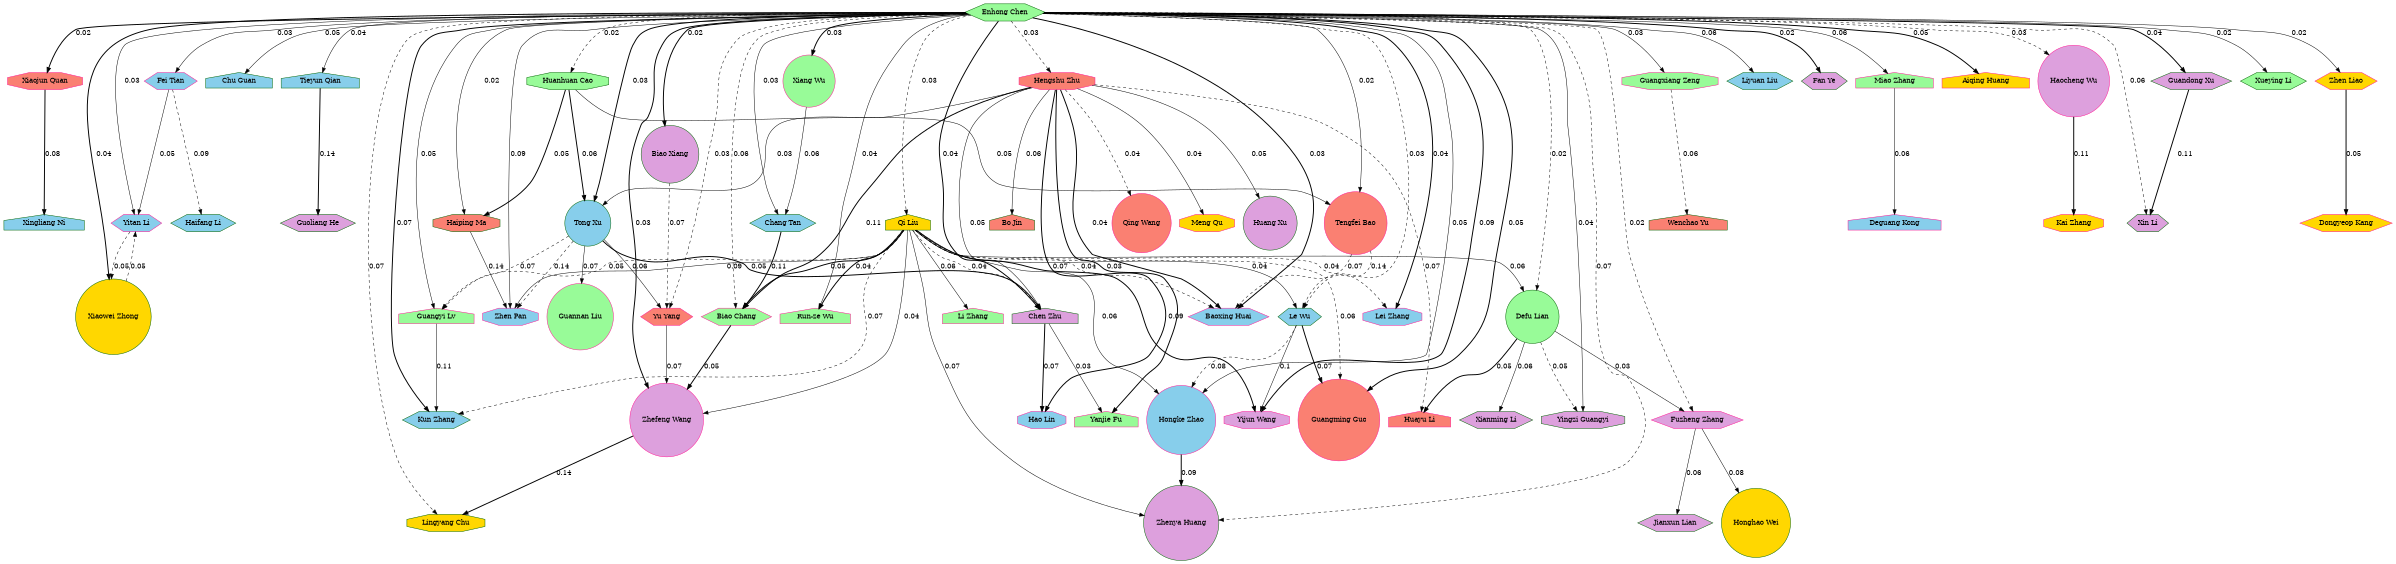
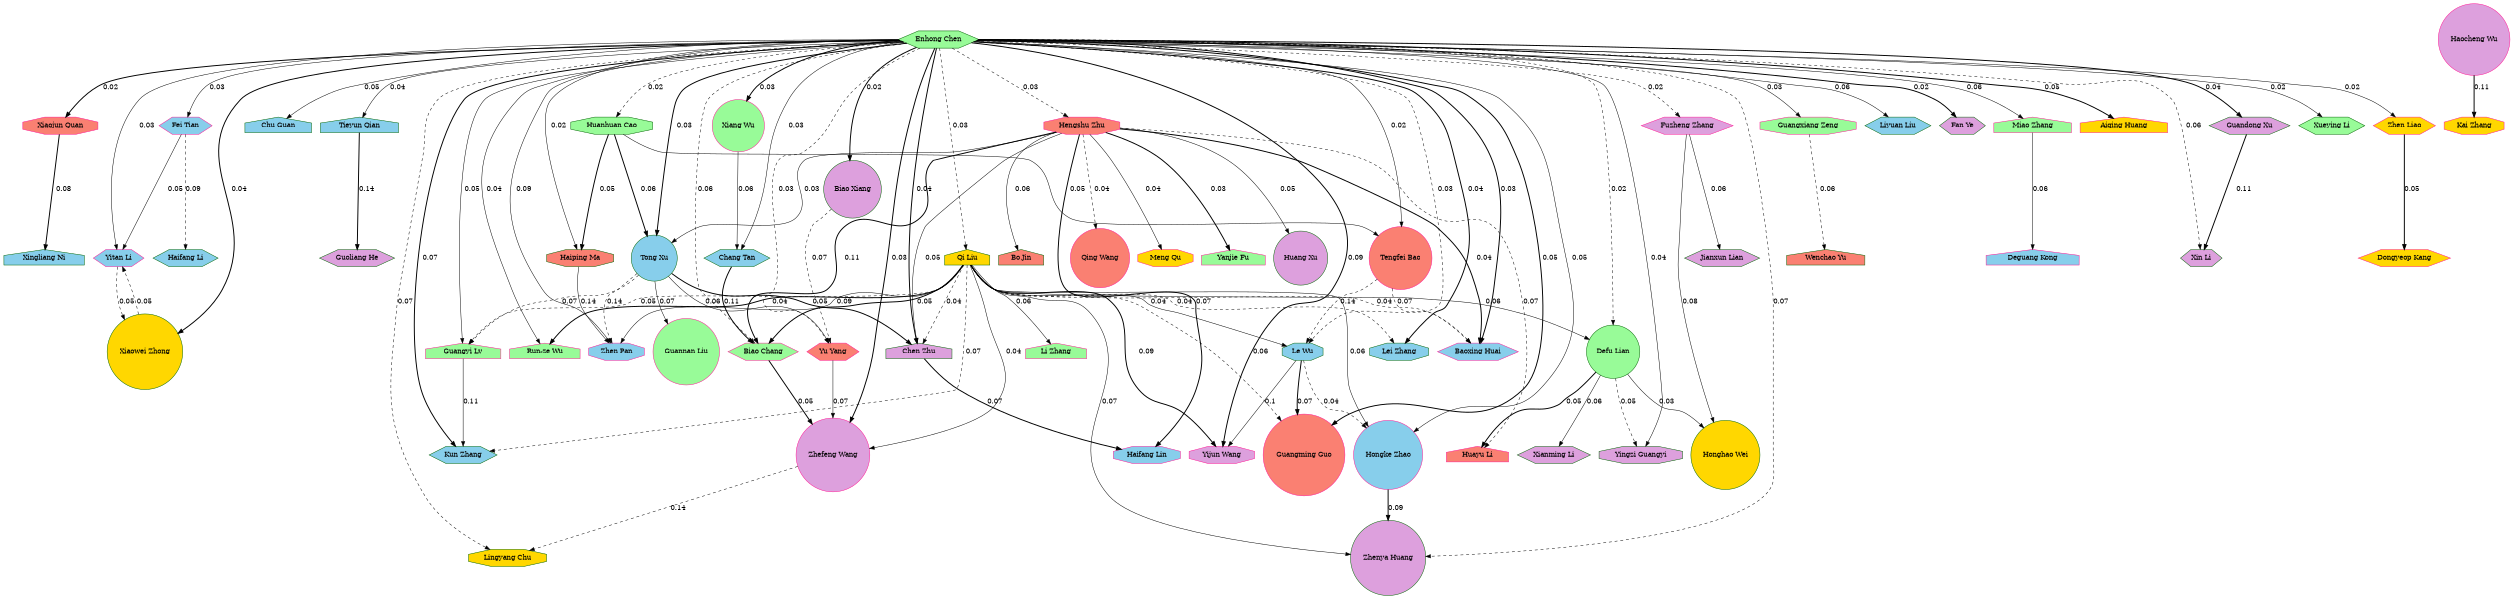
edge "Enhong Chen" -> "Haocheng Wu": removed, label "0.03"
node "Le Wu": shape hexagon -> octagon
node "Lei Zhang": color deeppink -> darkgreen
edge "Chen Zhu" -> "Yanjie Fu": removed, label "0.03"
edge "Le Wu" -> "Hongke Zhao": label "0.08" -> "0.04"
edge "Defu Lian" -> "Fuzheng Zhang": now "Defu Lian" -> "Honghao Wei"
node "Hao Lin": label "Hao Lin" -> "Haifang Lin"
edge "Zhefeng Wang" -> "Lingyang Chu": style bold -> dashed
